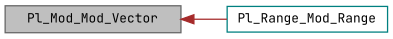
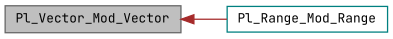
node "Pl_Mod_Mod_Vector": label "Pl_Mod_Mod_Vector" -> "Pl_Vector_Mod_Vector"
